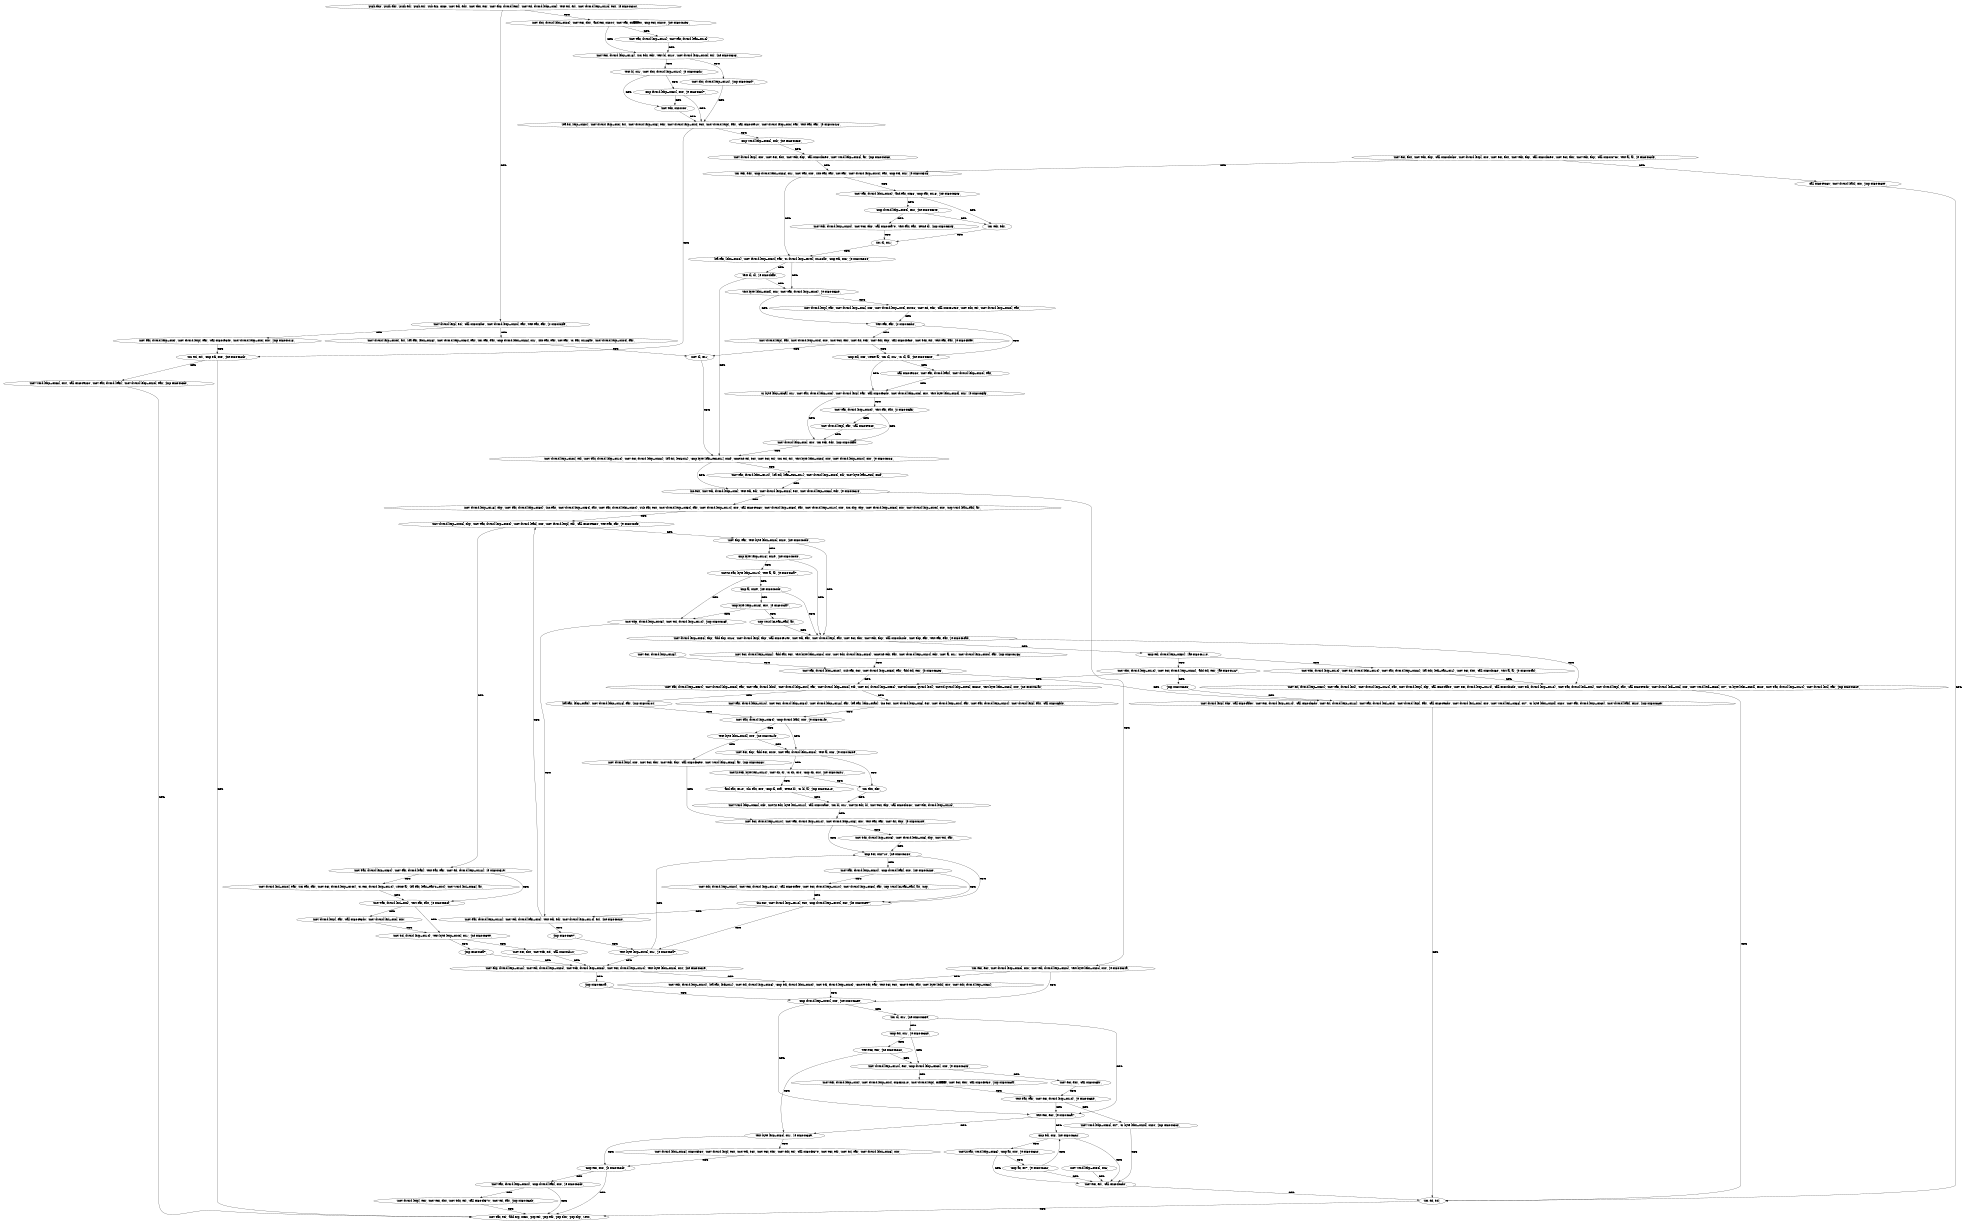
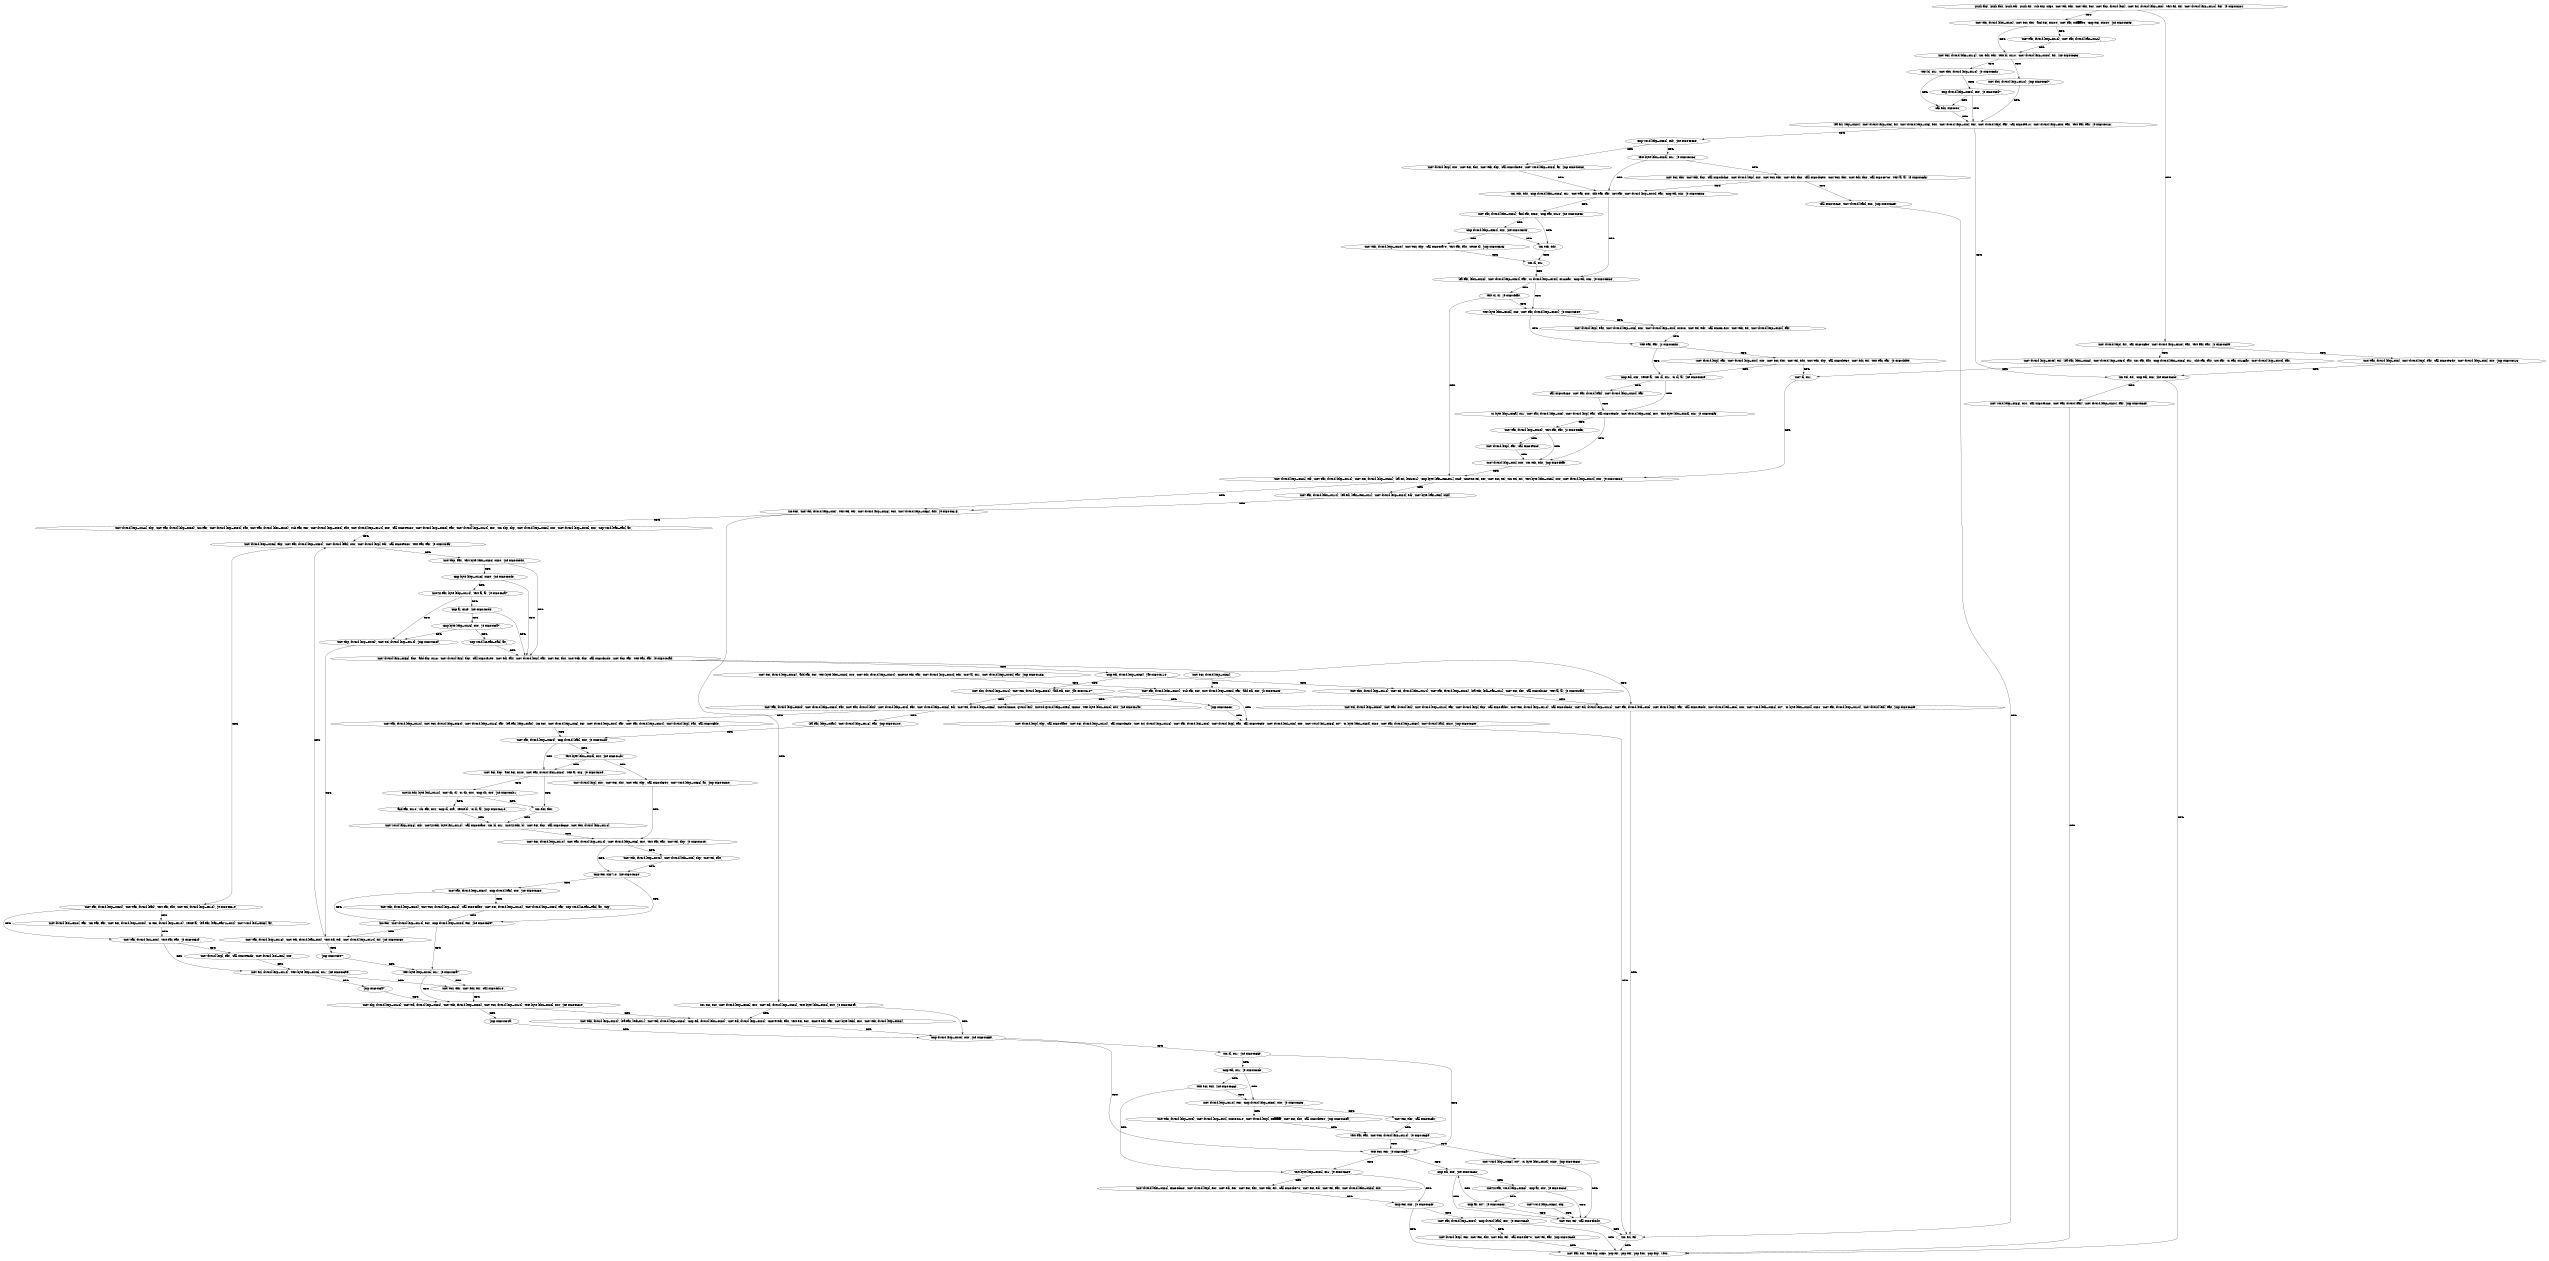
node "'mov edx, 0x20000',": label "'mov edx, 0x20000'," -> "'call edx, 0x20000',"
node "'test byte [ebx+0x2d], 0x1', 'je 0x804c463',": added
edge "'test byte [esp+0x4c], 0x1', 'je 0x804c3a7'," -> "'cmp ecx, 0x2710', 'jne 0x804c280',": now "'test byte [esp+0x4c], 0x1', 'je 0x804c3a7'," -> "'mov ecx, ebx', 'mov edx, esi', 'call 0x804cb10',"
